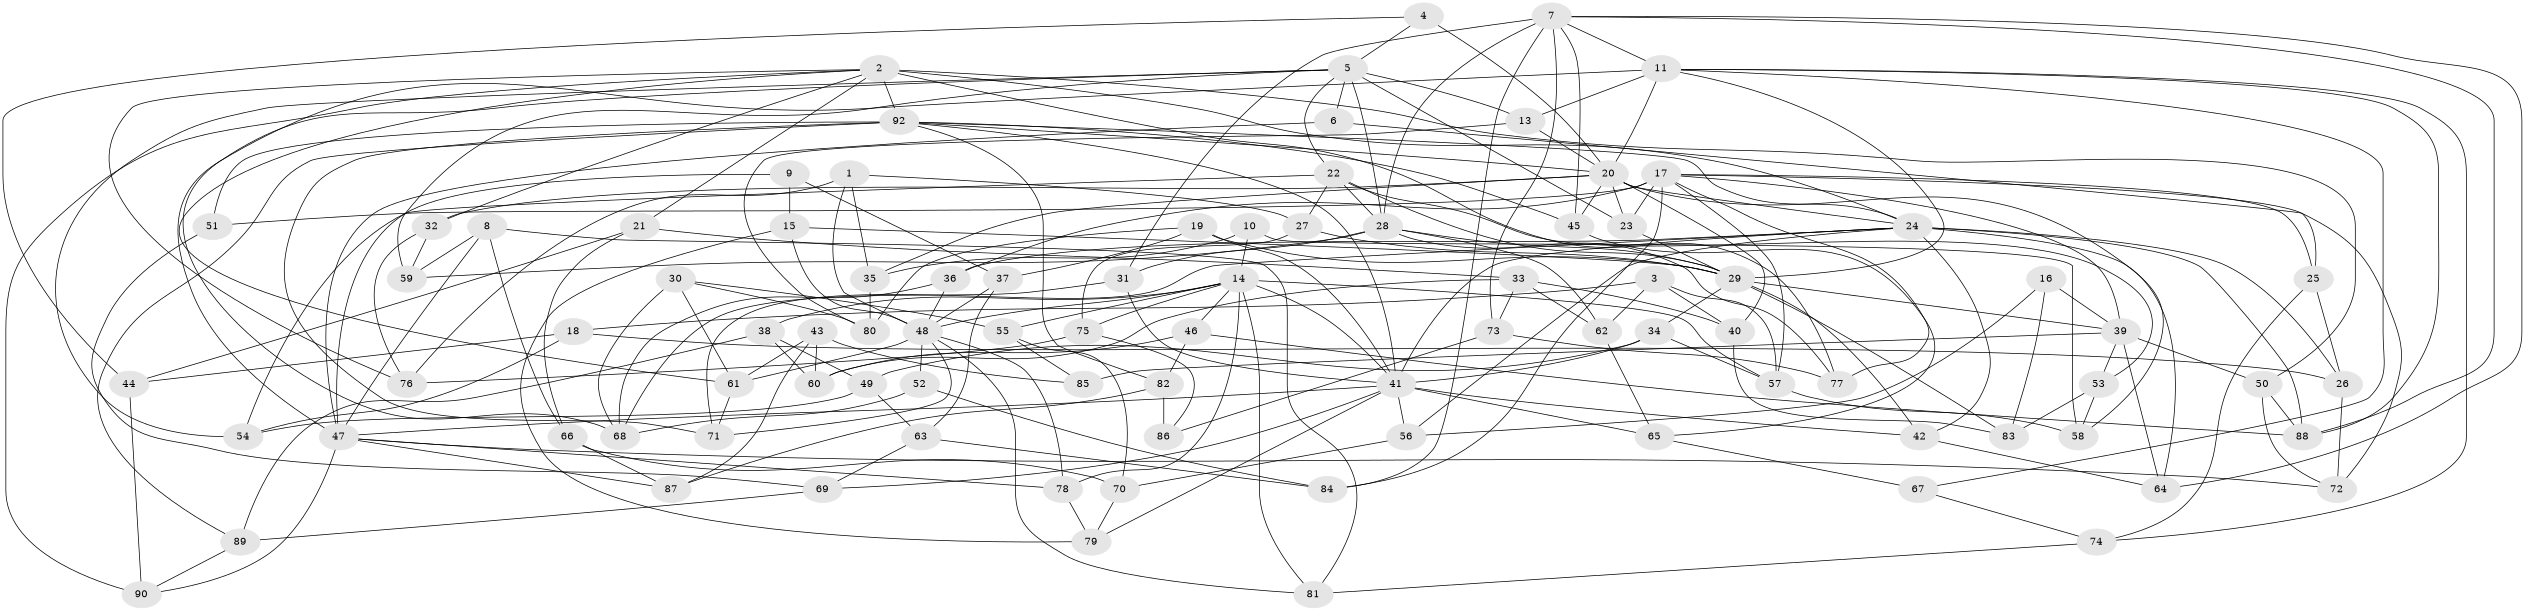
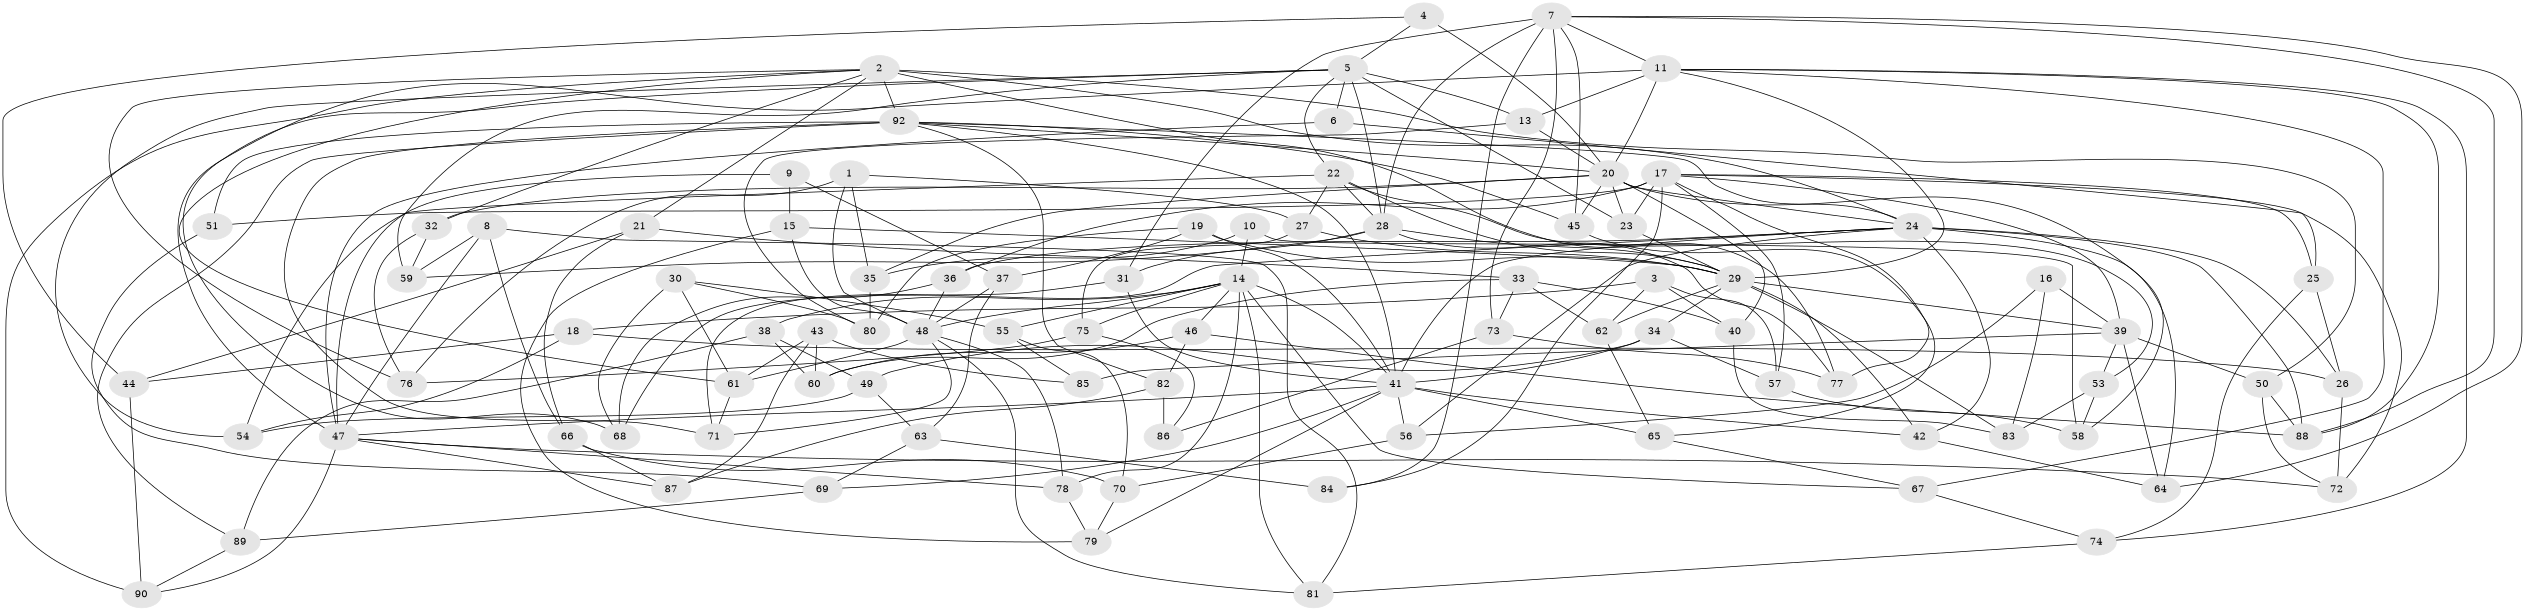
edge "28" -- "62": now "29" -- "62"
edge "14" -- "57": now "14" -- "67"
node "52": removed
